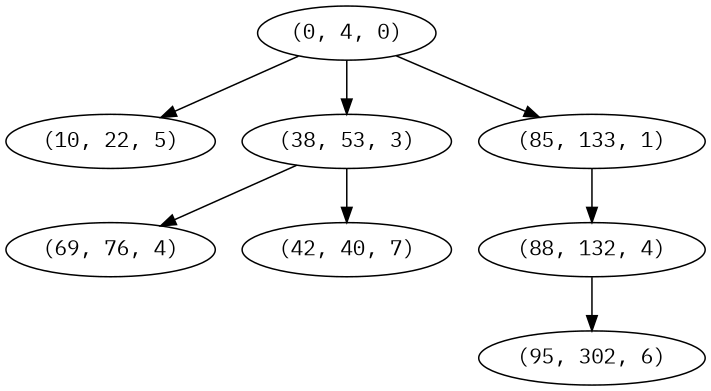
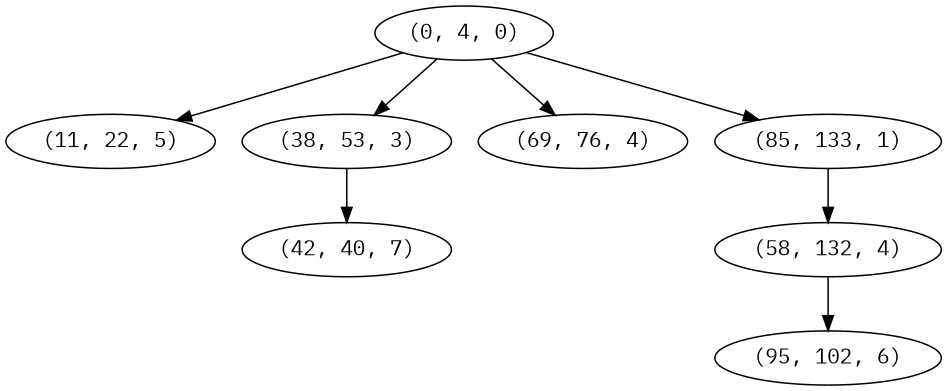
node "(10, 22, 5)": label "(10, 22, 5)" -> "(11, 22, 5)"
edge "(38, 53, 3)" -> "(69, 76, 4)": now "(0, 4, 0)" -> "(69, 76, 4)"
node "(88, 132, 4)": label "(88, 132, 4)" -> "(58, 132, 4)"
node "(95, 302, 6)": label "(95, 302, 6)" -> "(95, 102, 6)"
